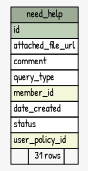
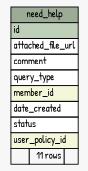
node "need_help": text "31 rows" -> "11 rows"
